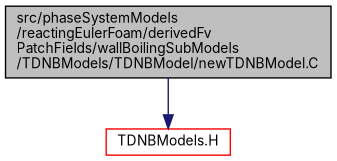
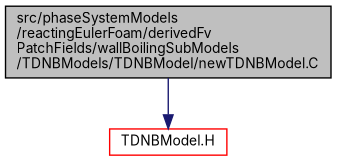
node "TDNBModels.H": label "TDNBModels.H" -> "TDNBModel.H"
